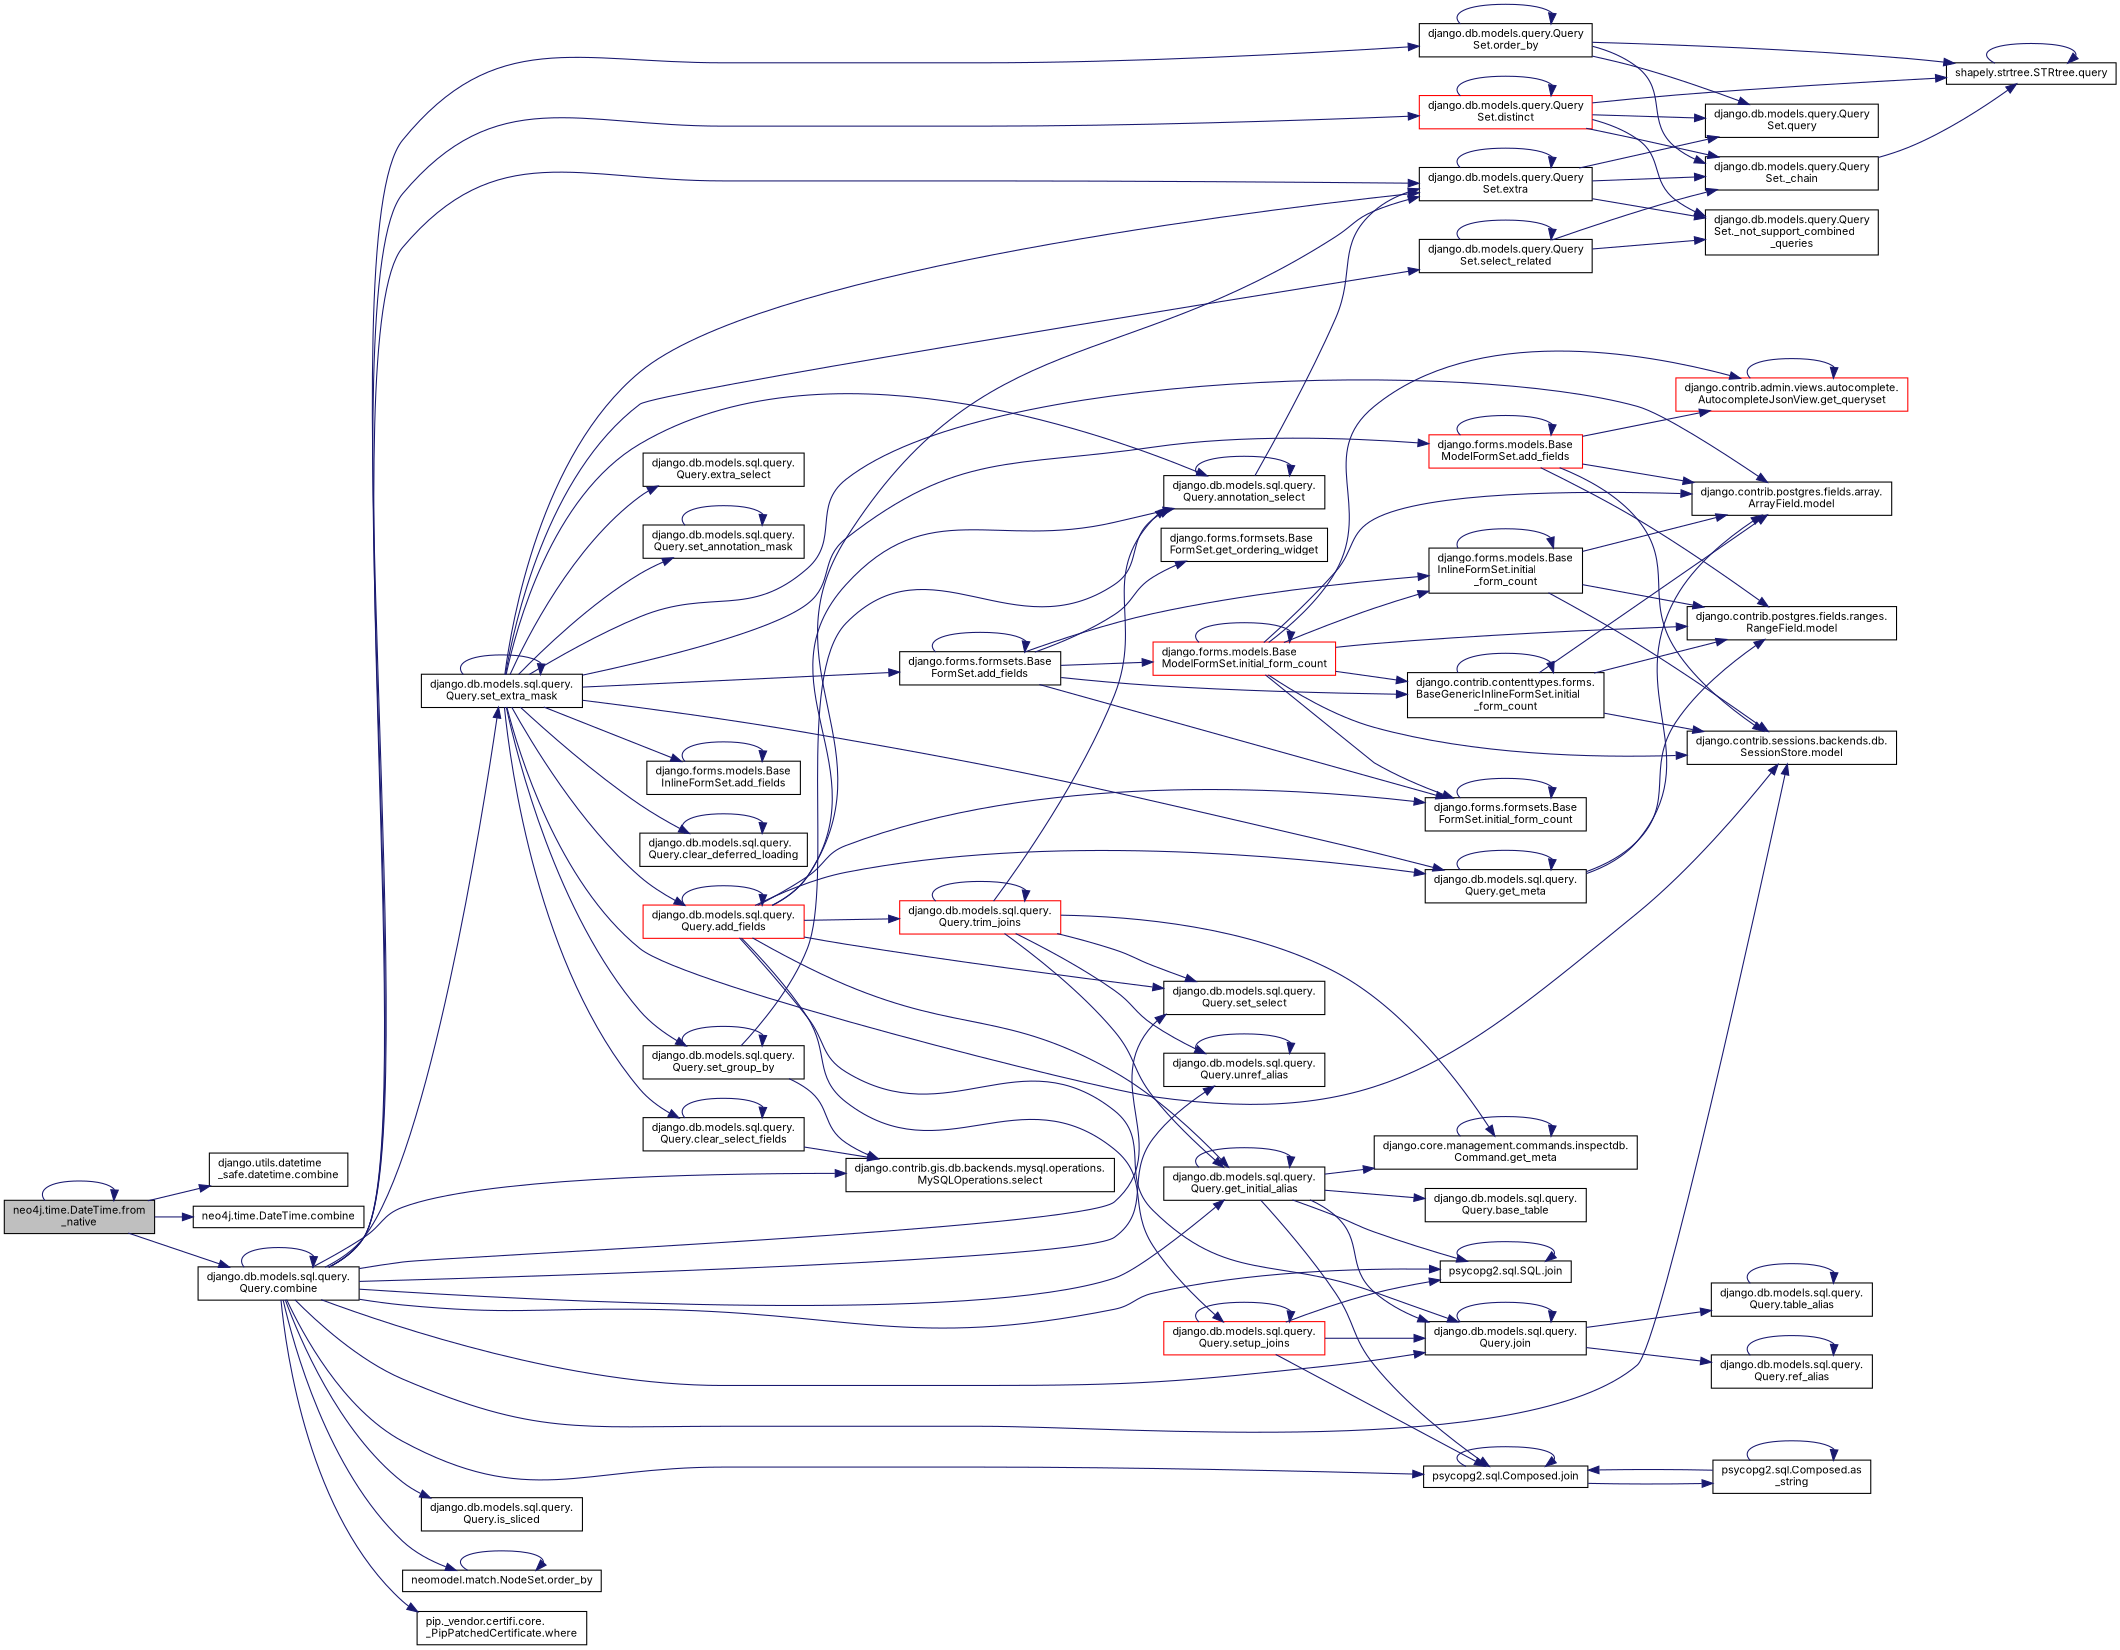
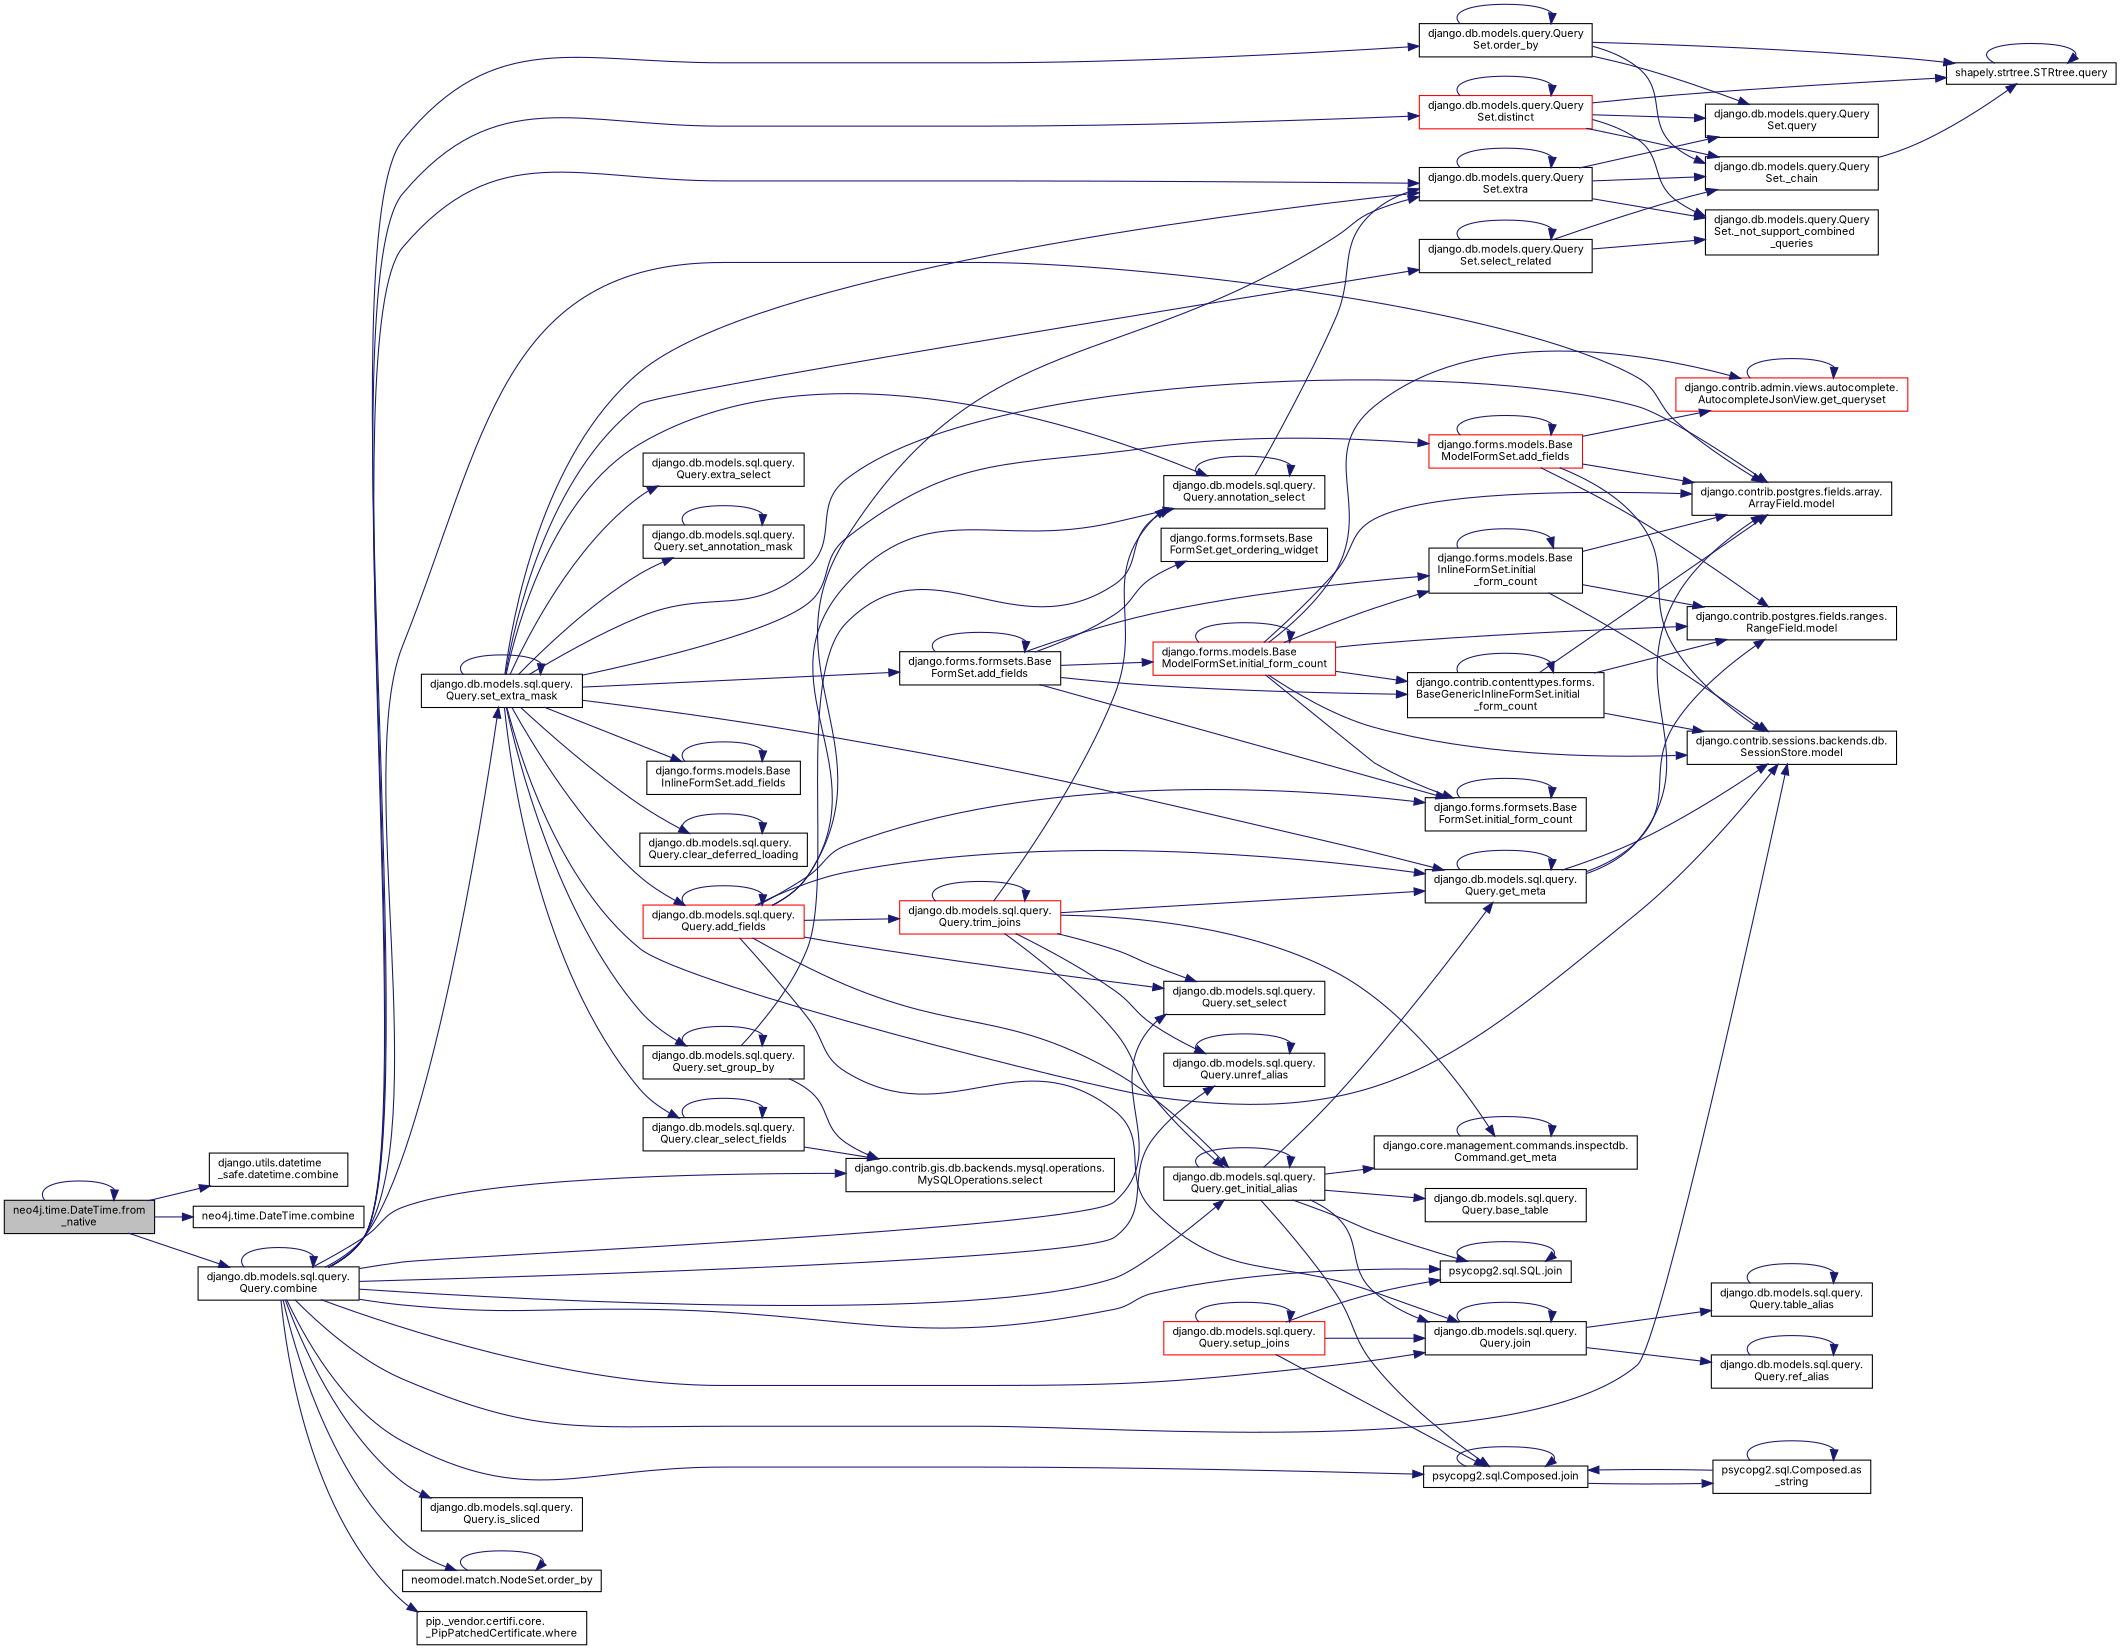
edge "django.db.models.sql.query. Query.combine" -> "django.contrib.postgres.fields.array. ArrayField.model": added
edge "django.db.models.sql.query. Query.get_meta" -> "django.contrib.sessions.backends.db. SessionStore.model": added
edge "django.db.models.sql.query. Query.trim_joins" -> "django.db.models.sql.query. Query.get_meta": added
edge "django.db.models.sql.query. Query.get_initial_alias" -> "django.db.models.sql.query. Query.get_meta": added
edge "django.db.models.sql.query. Query.add_fields" -> "django.db.models.sql.query. Query.setup_joins": removed
